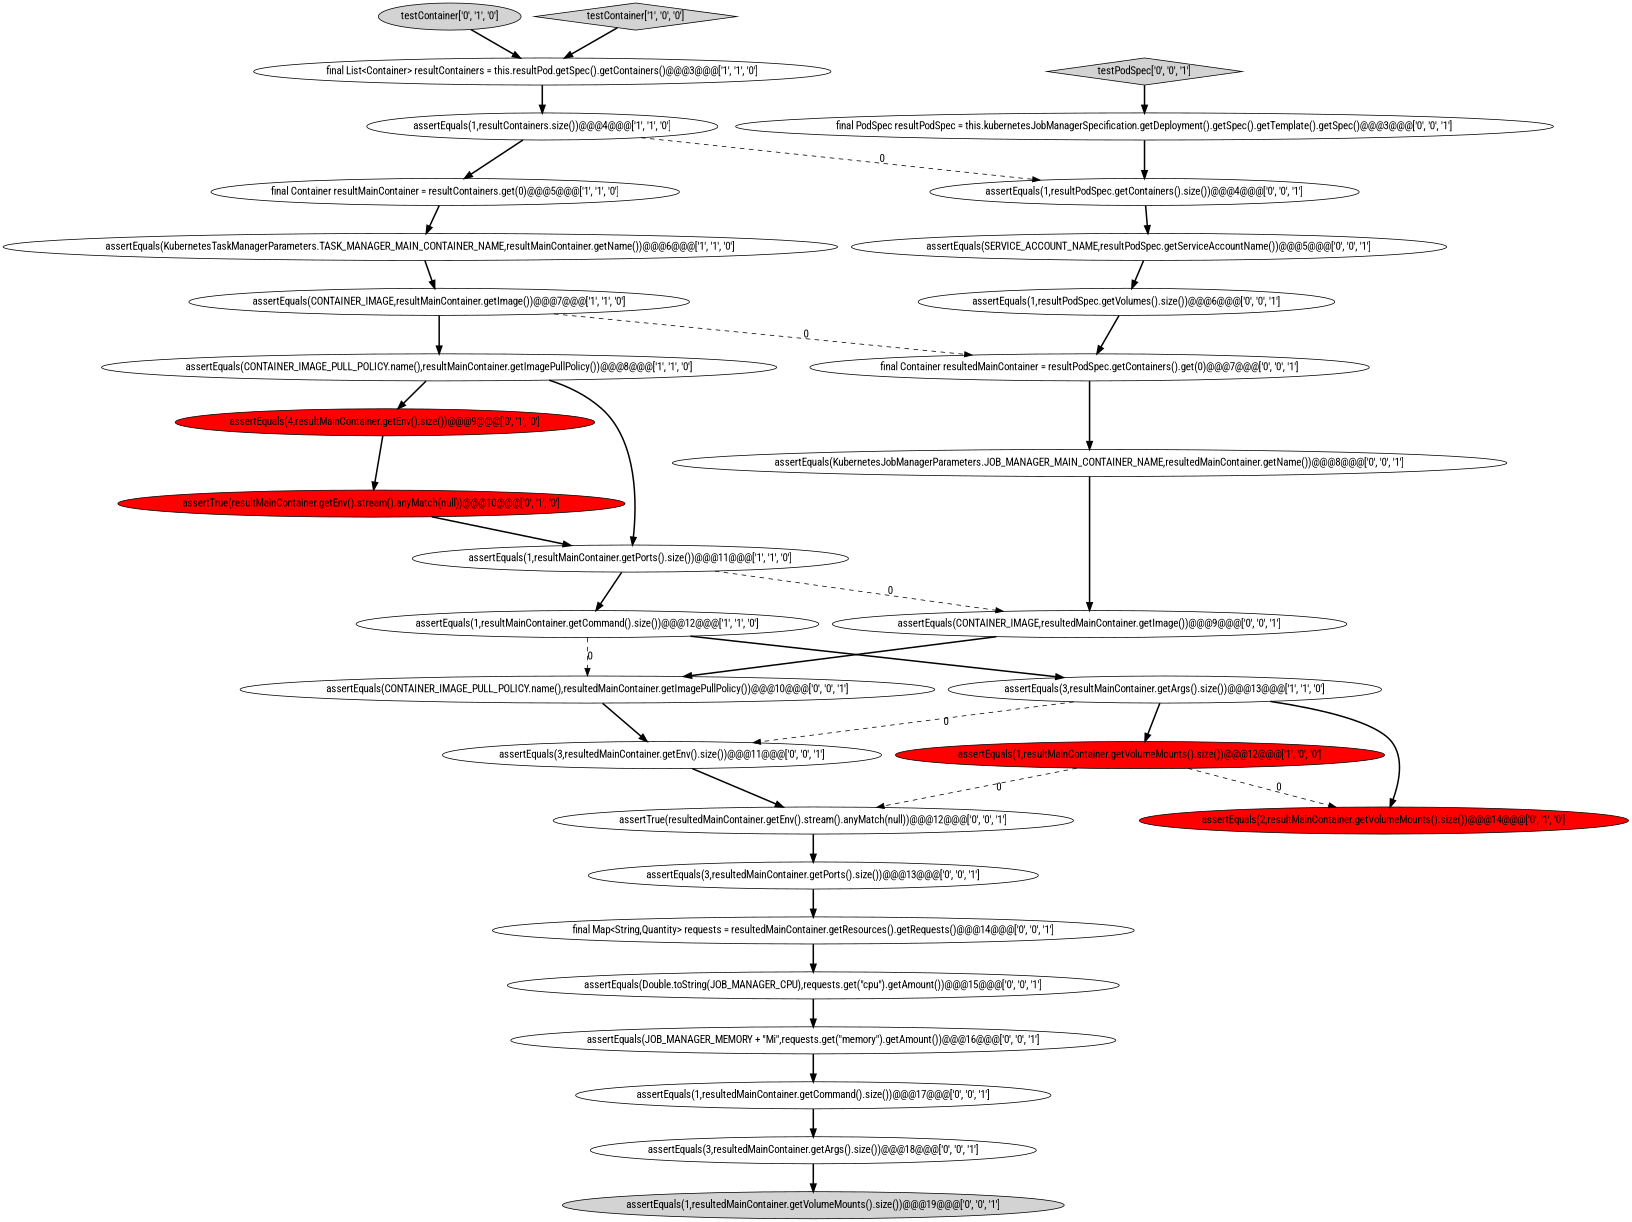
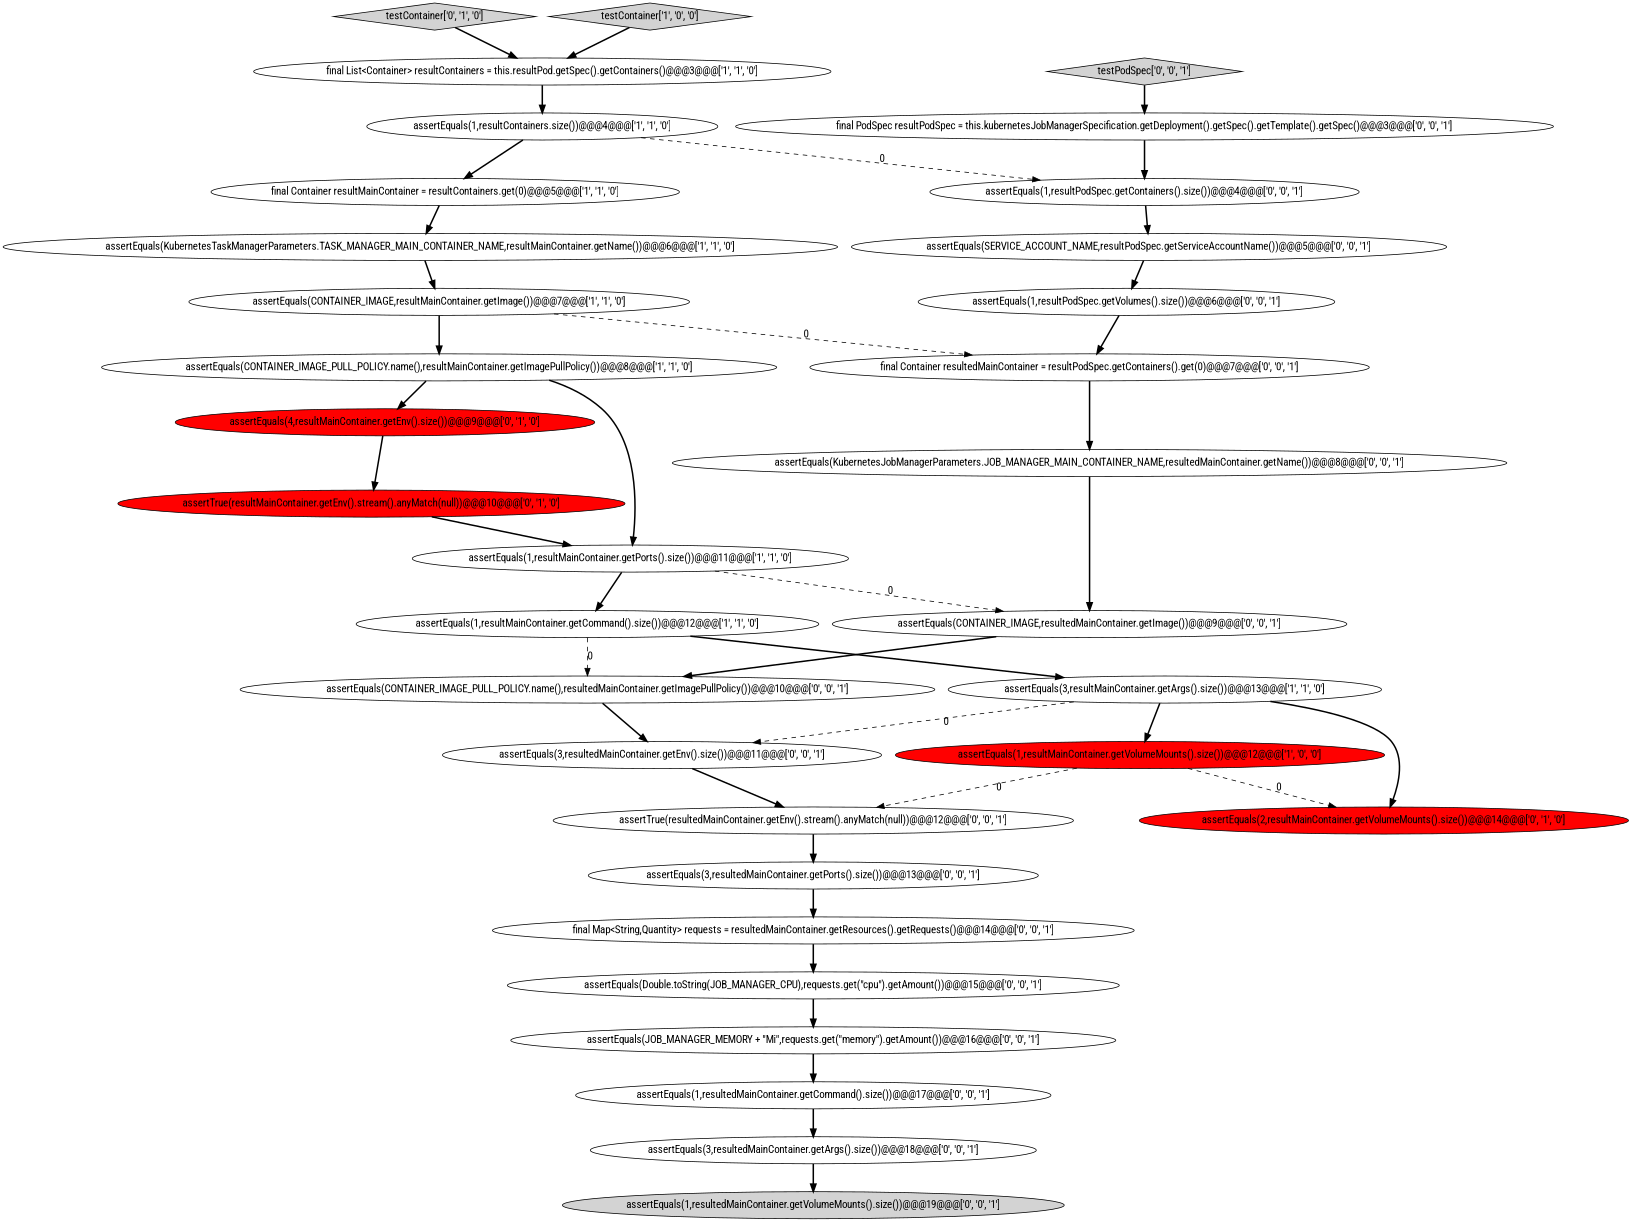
node "testContainer['0', '1', '0']": shape ellipse -> diamond
